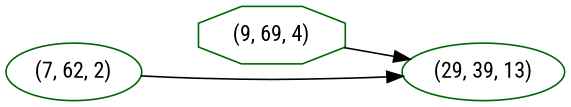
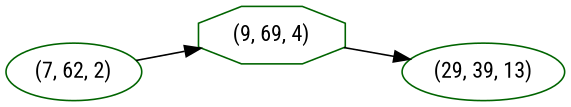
edge "(7, 62, 2)" -> "(29, 39, 13)": now "(7, 62, 2)" -> "(9, 69, 4)"
